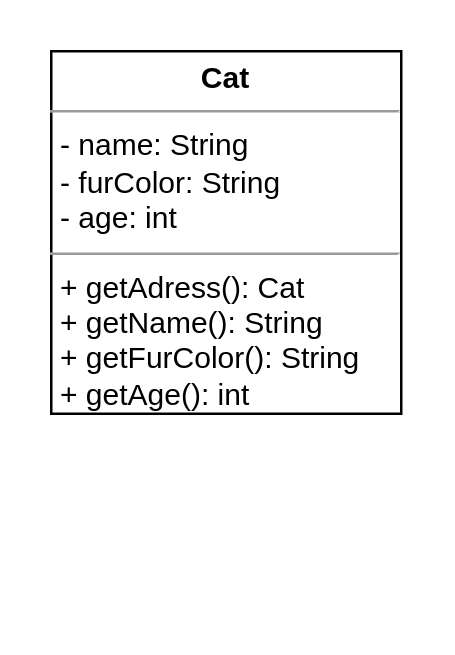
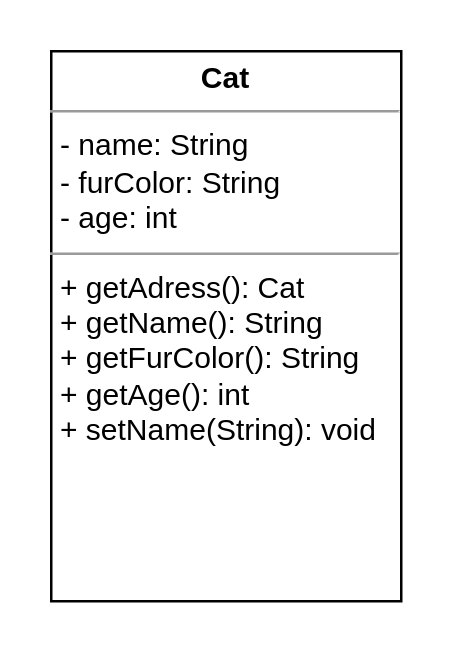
node "Cat - name: String - furColor: String - age: int + getAdress(): Cat + getName(): String + getFurColor(): String + getAge(): int + setName(String): void": size 350x363 -> 350x550
